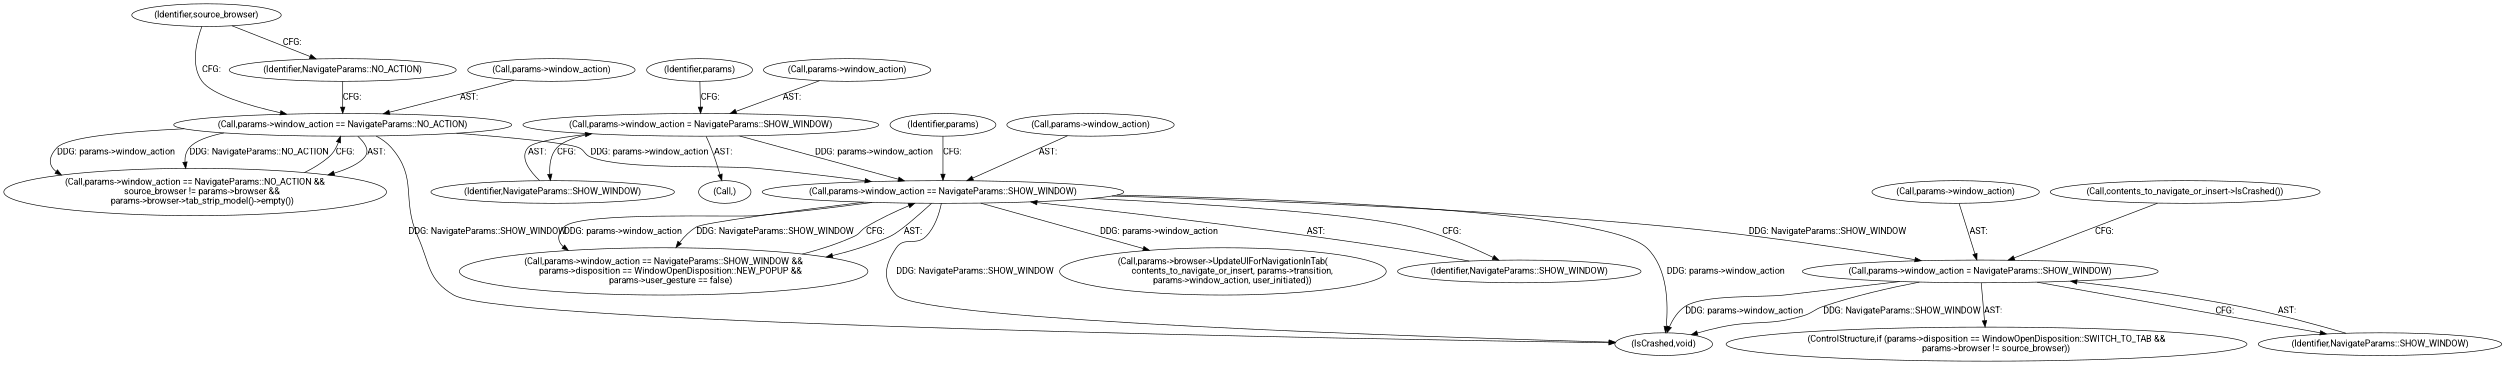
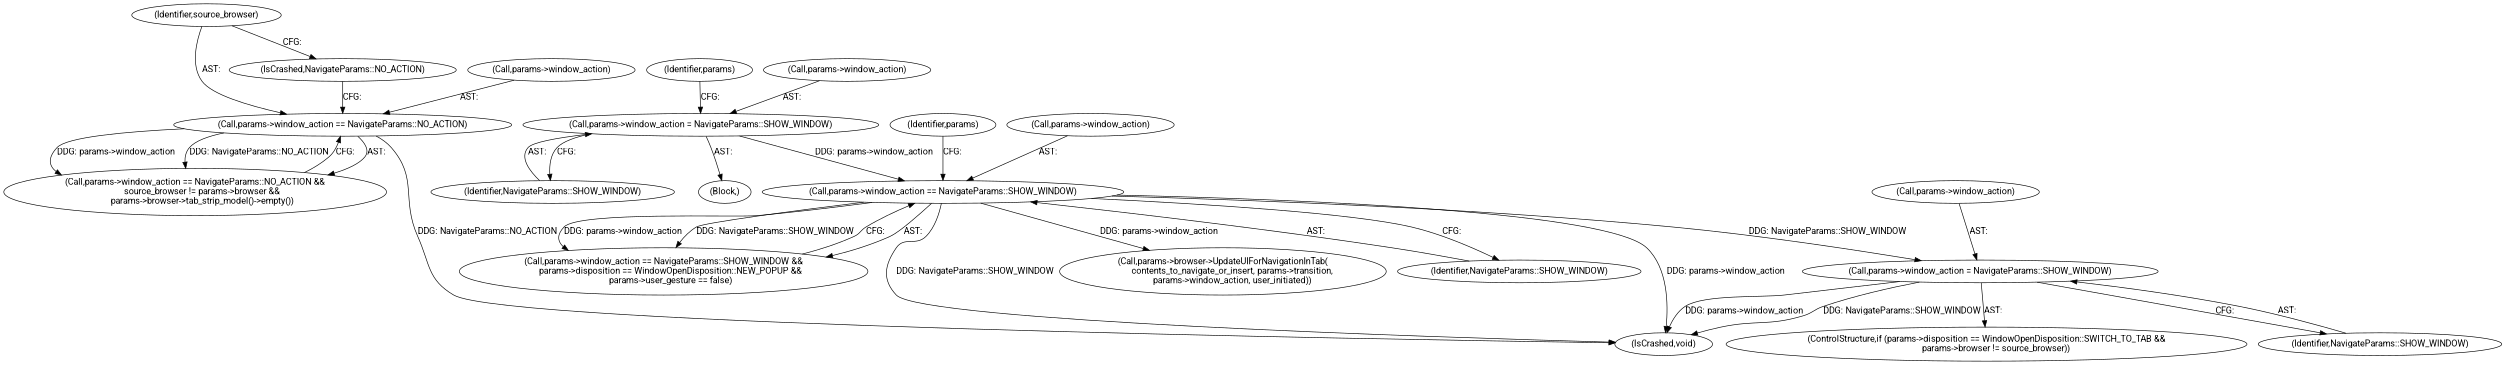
edge "(Identifier,source_browser)" -> "(Call,params->window_action == NavigateParams::NO_ACTION)": label "CFG: " -> "AST: "
node "(Identifier,NavigateParams::NO_ACTION)": label "(Identifier,NavigateParams::NO_ACTION)" -> "(IsCrashed,NavigateParams::NO_ACTION)"
edge "(Call,params->window_action == NavigateParams::NO_ACTION)" -> "(Call,params->window_action == NavigateParams::SHOW_WINDOW)": removed, label "DDG: params->window_action"
node "(Call,)": label "(Call,)" -> "(Block,)"
node "(Call,contents_to_navigate_or_insert->IsCrashed())": removed
edge "(Call,params->window_action == NavigateParams::NO_ACTION)" -> "(IsCrashed,void)": label "DDG: NavigateParams::SHOW_WINDOW" -> "DDG: NavigateParams::NO_ACTION"
